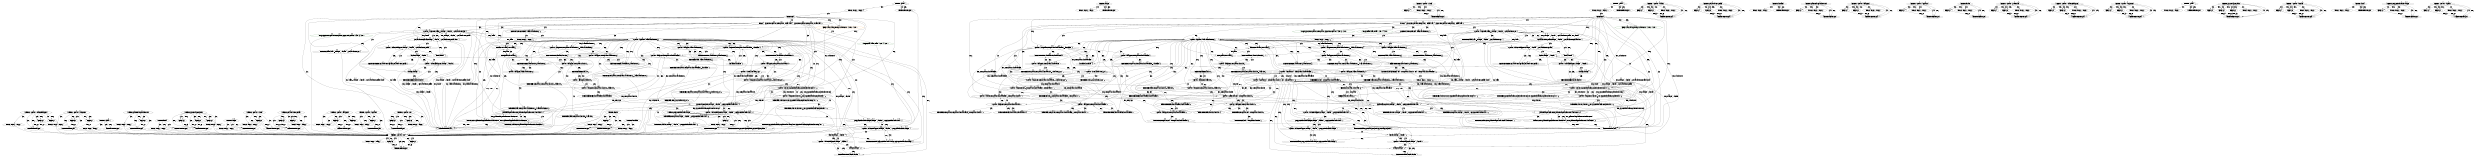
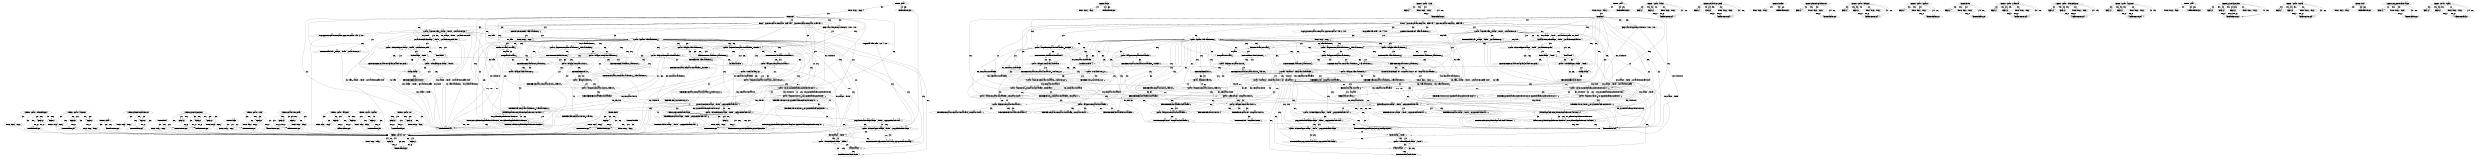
edge "(IDENTIFIER,end,end < mem_params.shm_data_offset)" -> "(<operator>.lessThan,end < mem_params.shm_data_offset)": reversed
